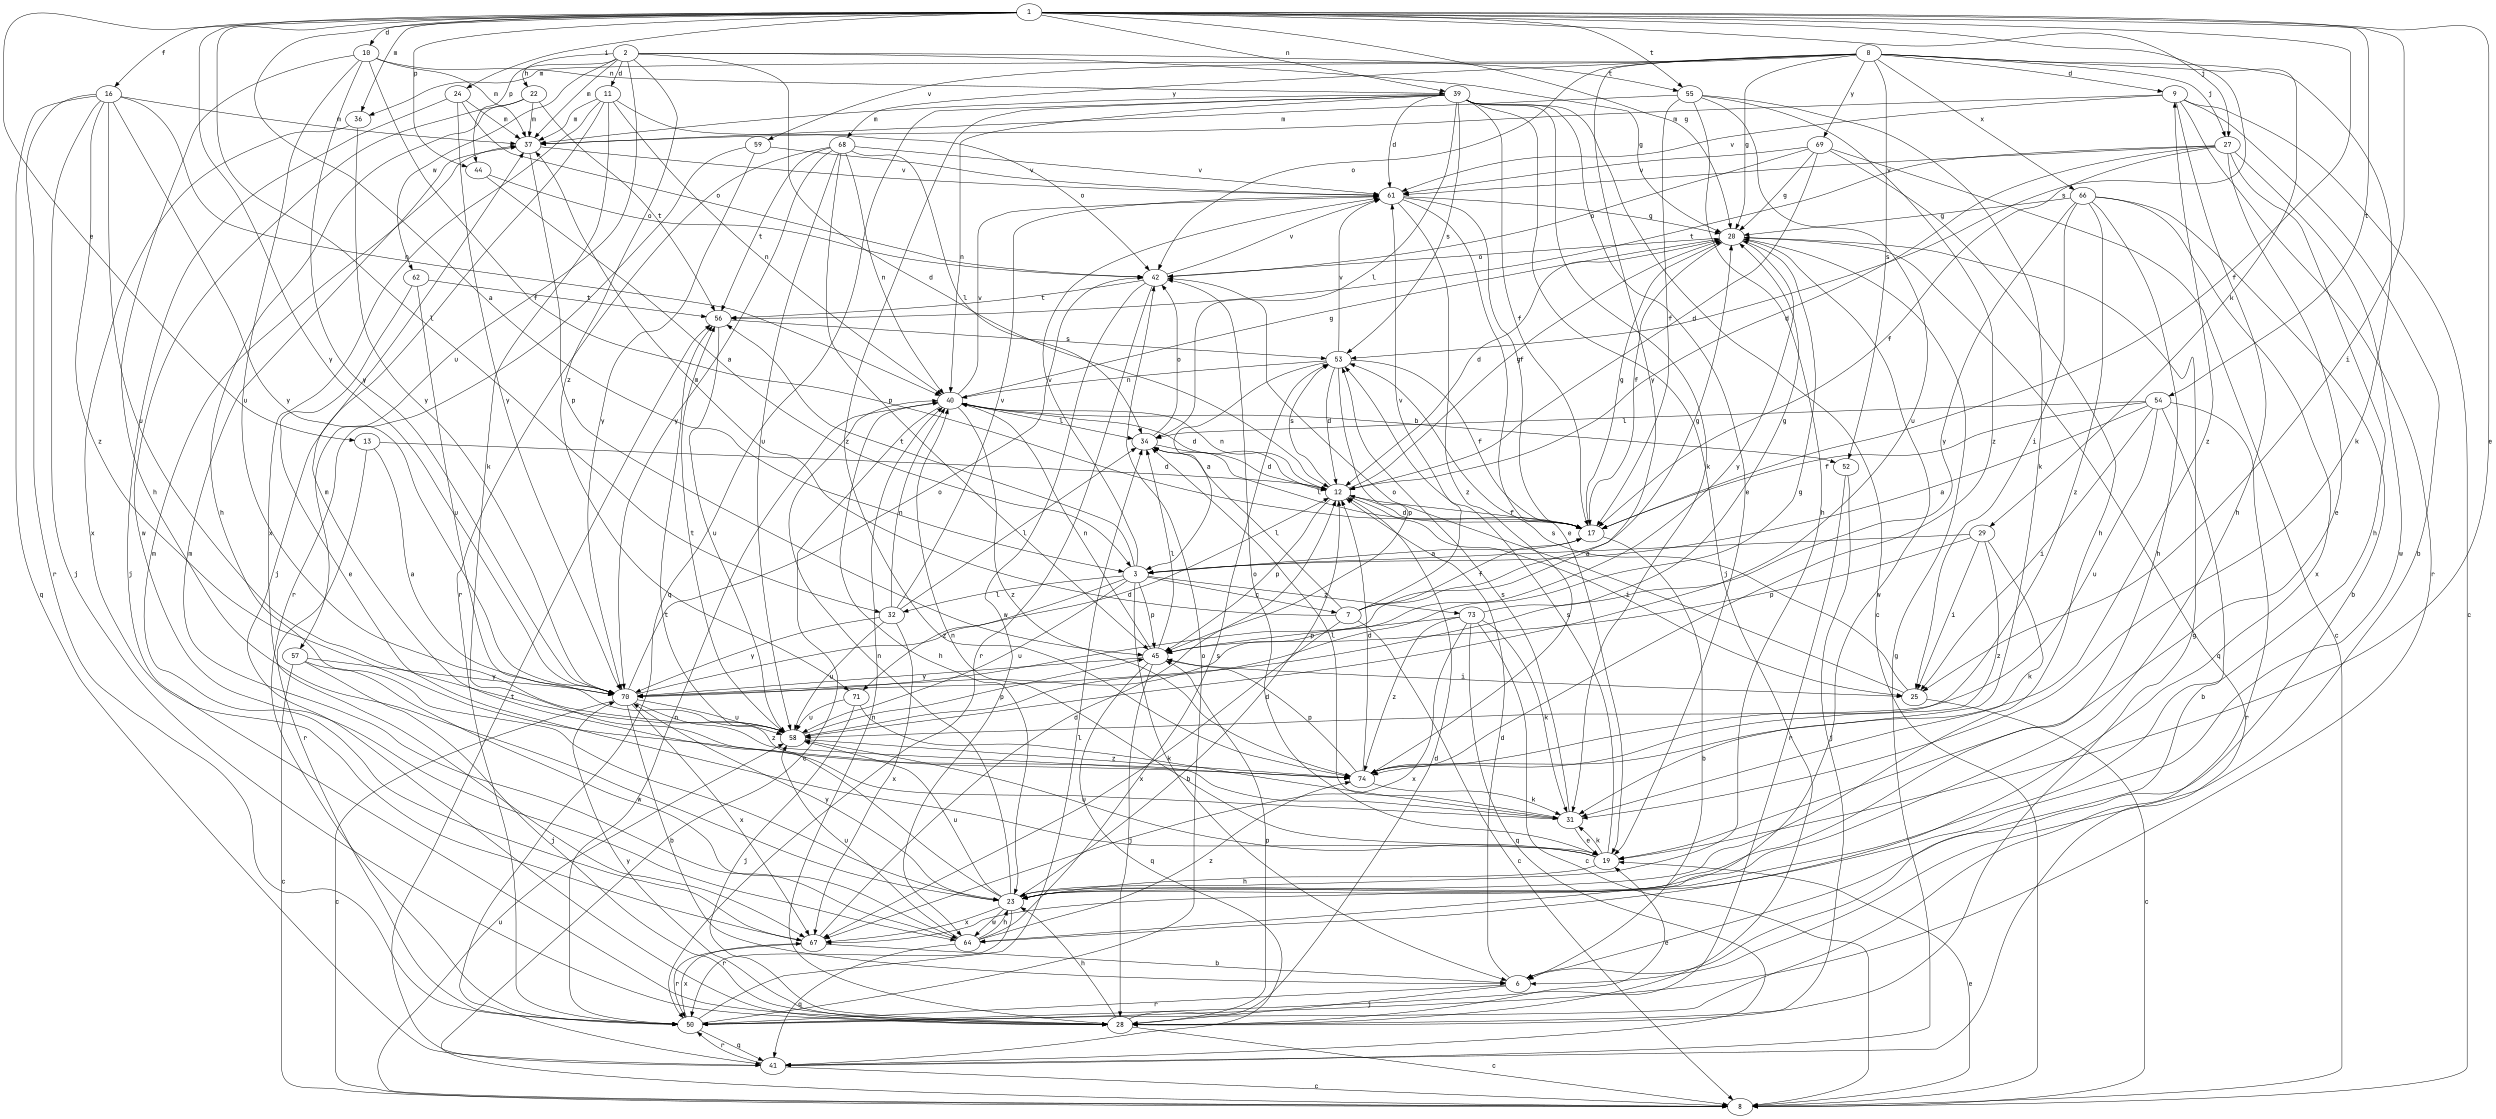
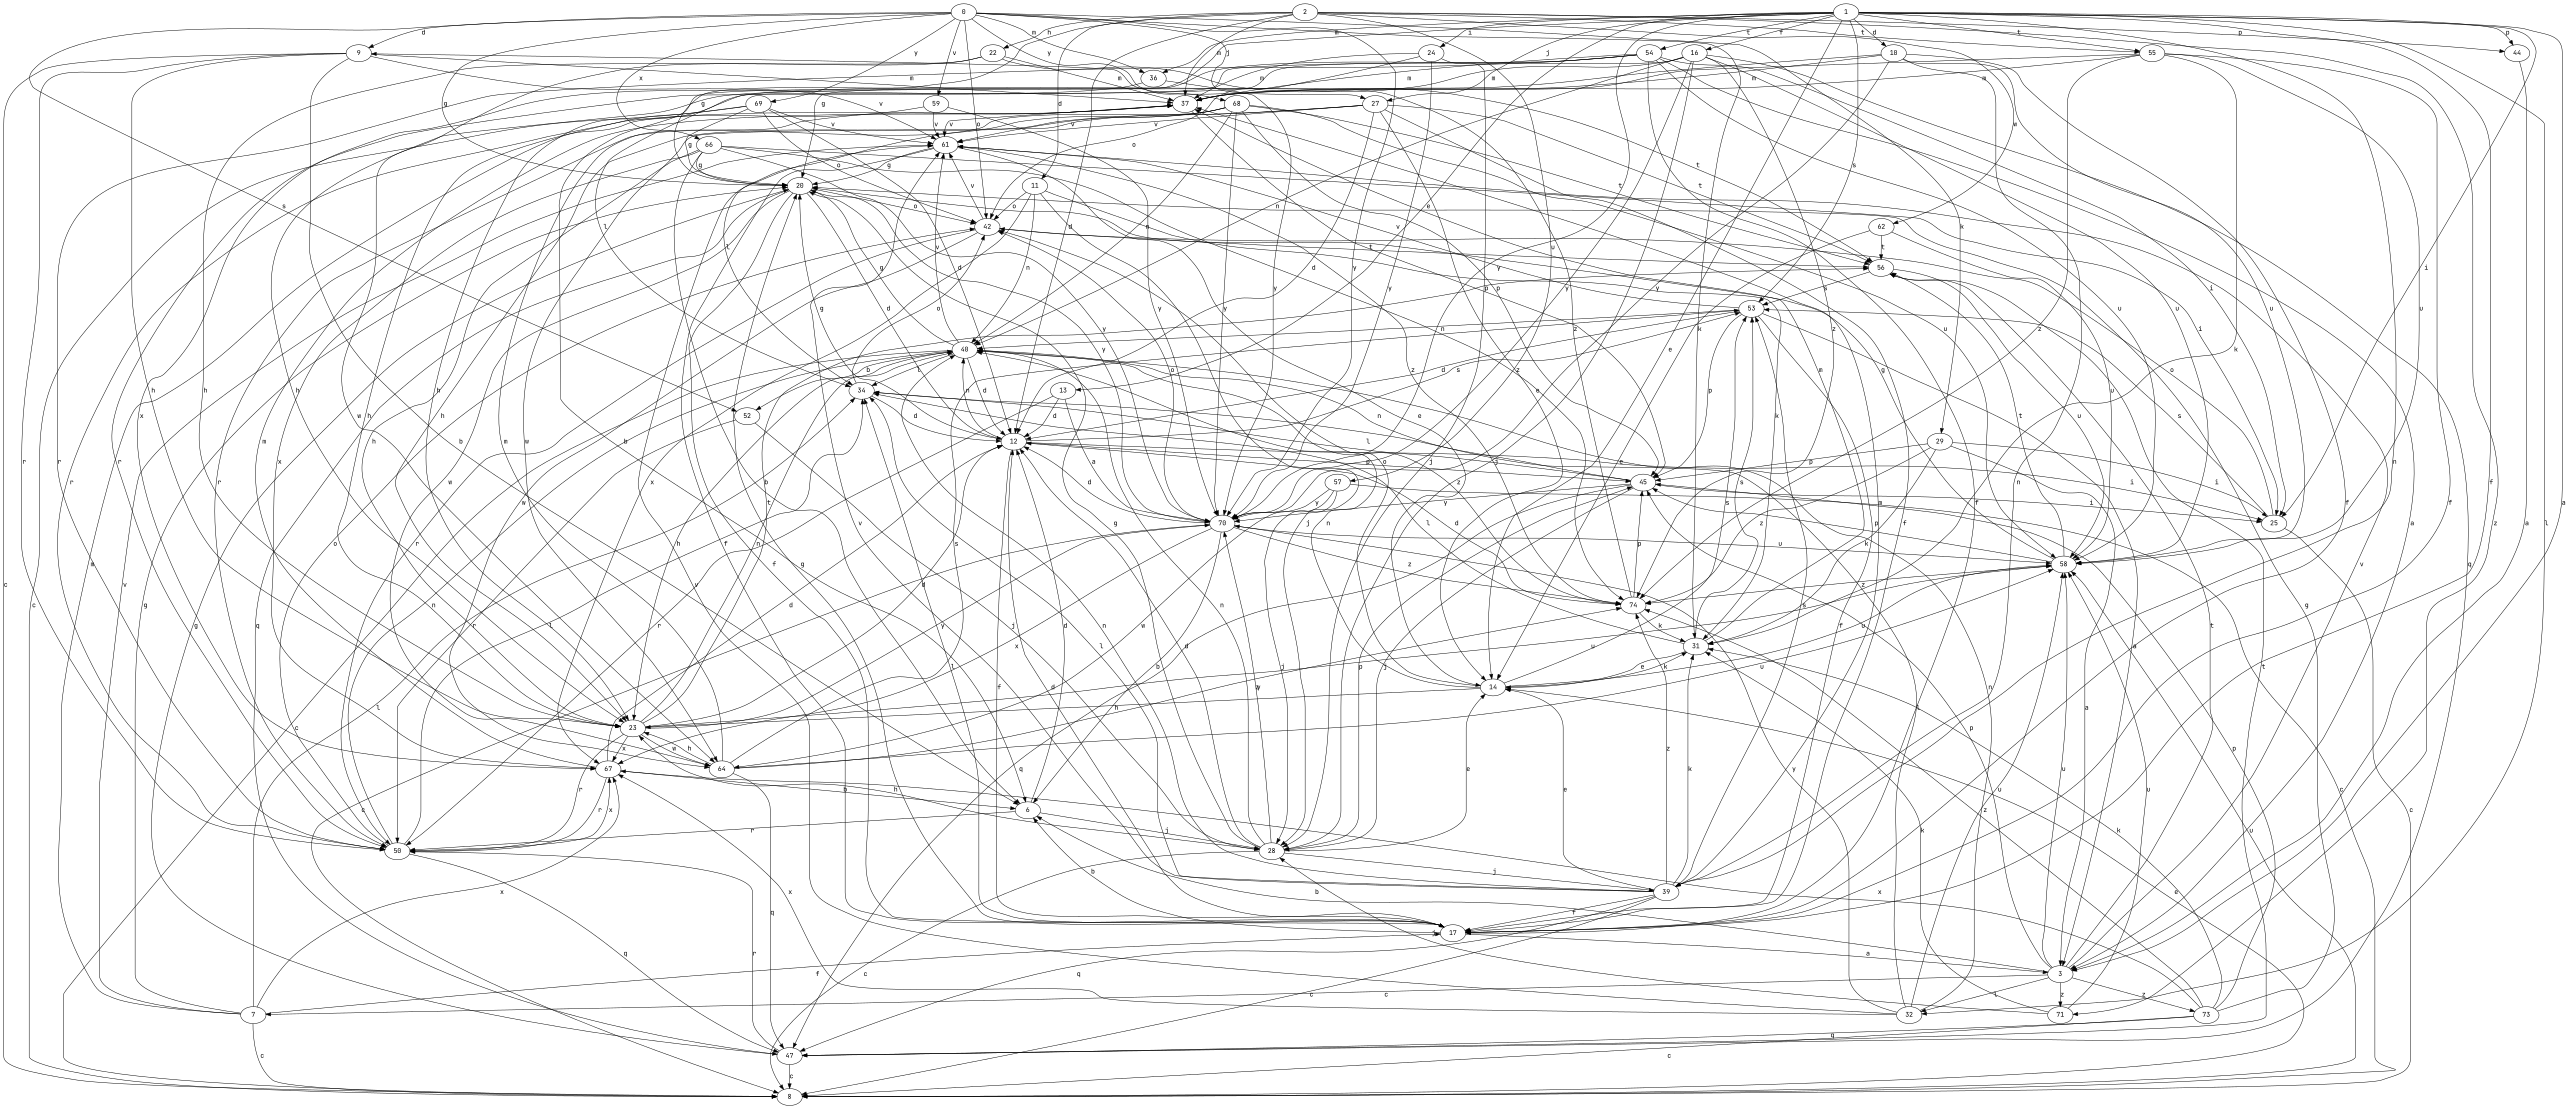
edge "11" -> "37": now "54" -> "37"
edge "39" -> "61": label "d" -> "v"
edge "44" -> "42": removed, label "o"
edge "39" -> "28": reversed
node "19": label "19" -> "14"
node "41": label "41" -> "47"
